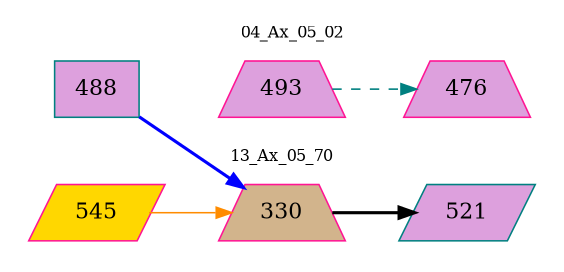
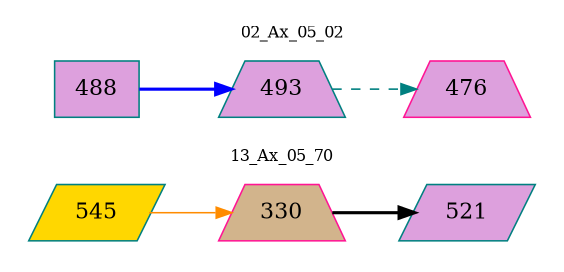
cluster "04_Ax_05_02": label "04_Ax_05_02" -> "02_Ax_05_02"
node "493": color deeppink -> teal
edge "488" -> "330": now "488" -> "493"
node "545": color deeppink -> teal
